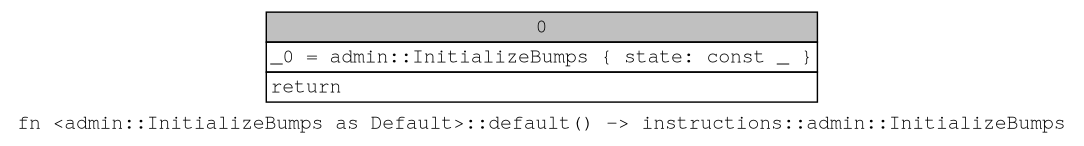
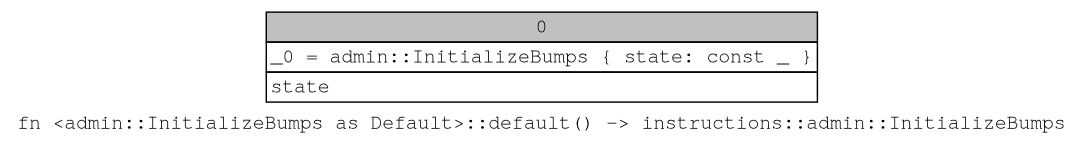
node "0": text "return" -> "state"
